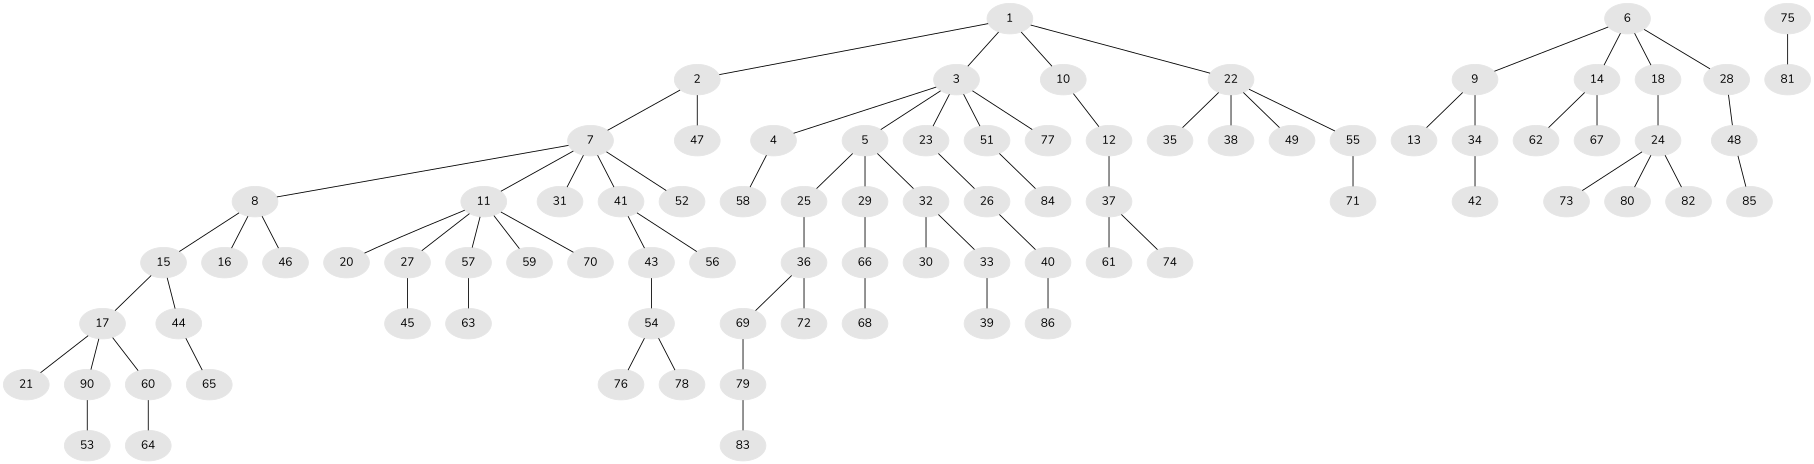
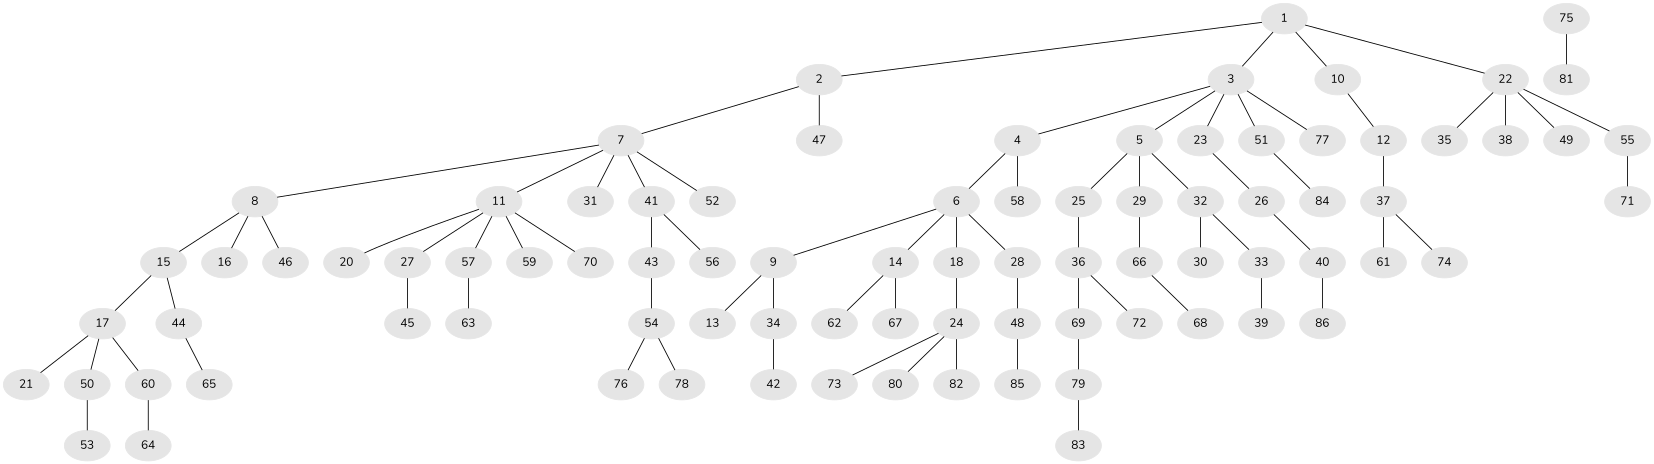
edge "4" -- "6": added
node "90": label "90" -> "50"
